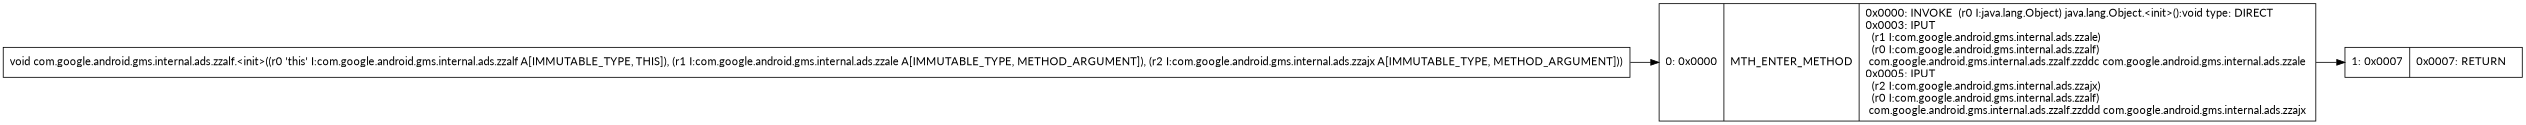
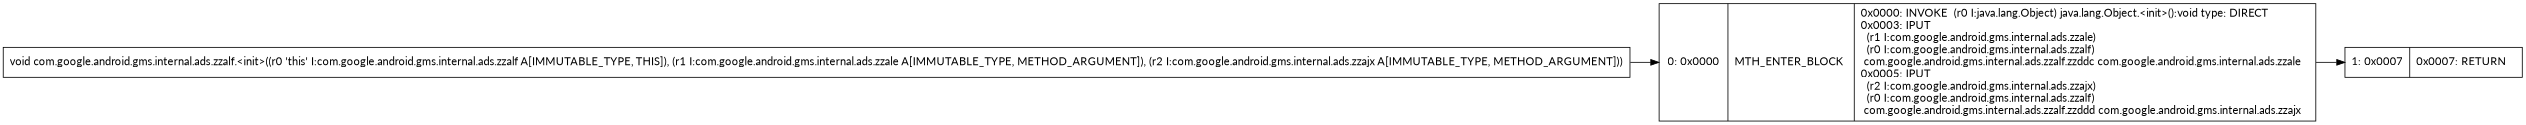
node "0: 0x0000": text "MTH_ENTER_METHOD" -> "MTH_ENTER_BLOCK"
